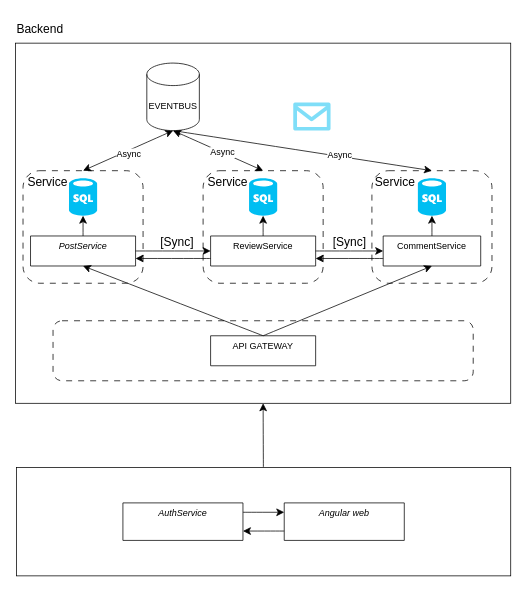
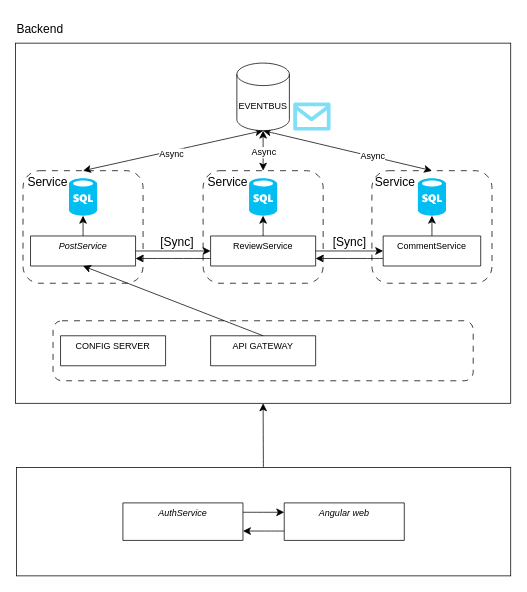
node "EVENTBUS": moved (173, 97) -> (263, 97)
edge "API GATEWAY" -> "CommentService": removed
node "CONFIG SERVER": added
